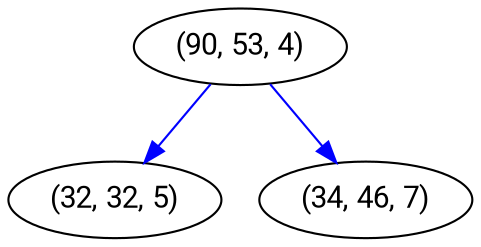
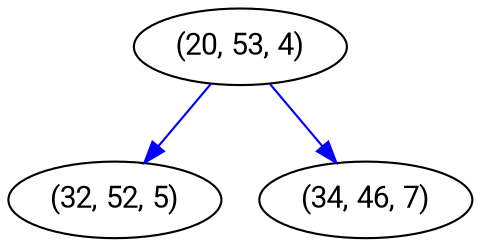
node "(90, 53, 4)": label "(90, 53, 4)" -> "(20, 53, 4)"
node "(32, 32, 5)": label "(32, 32, 5)" -> "(32, 52, 5)"
